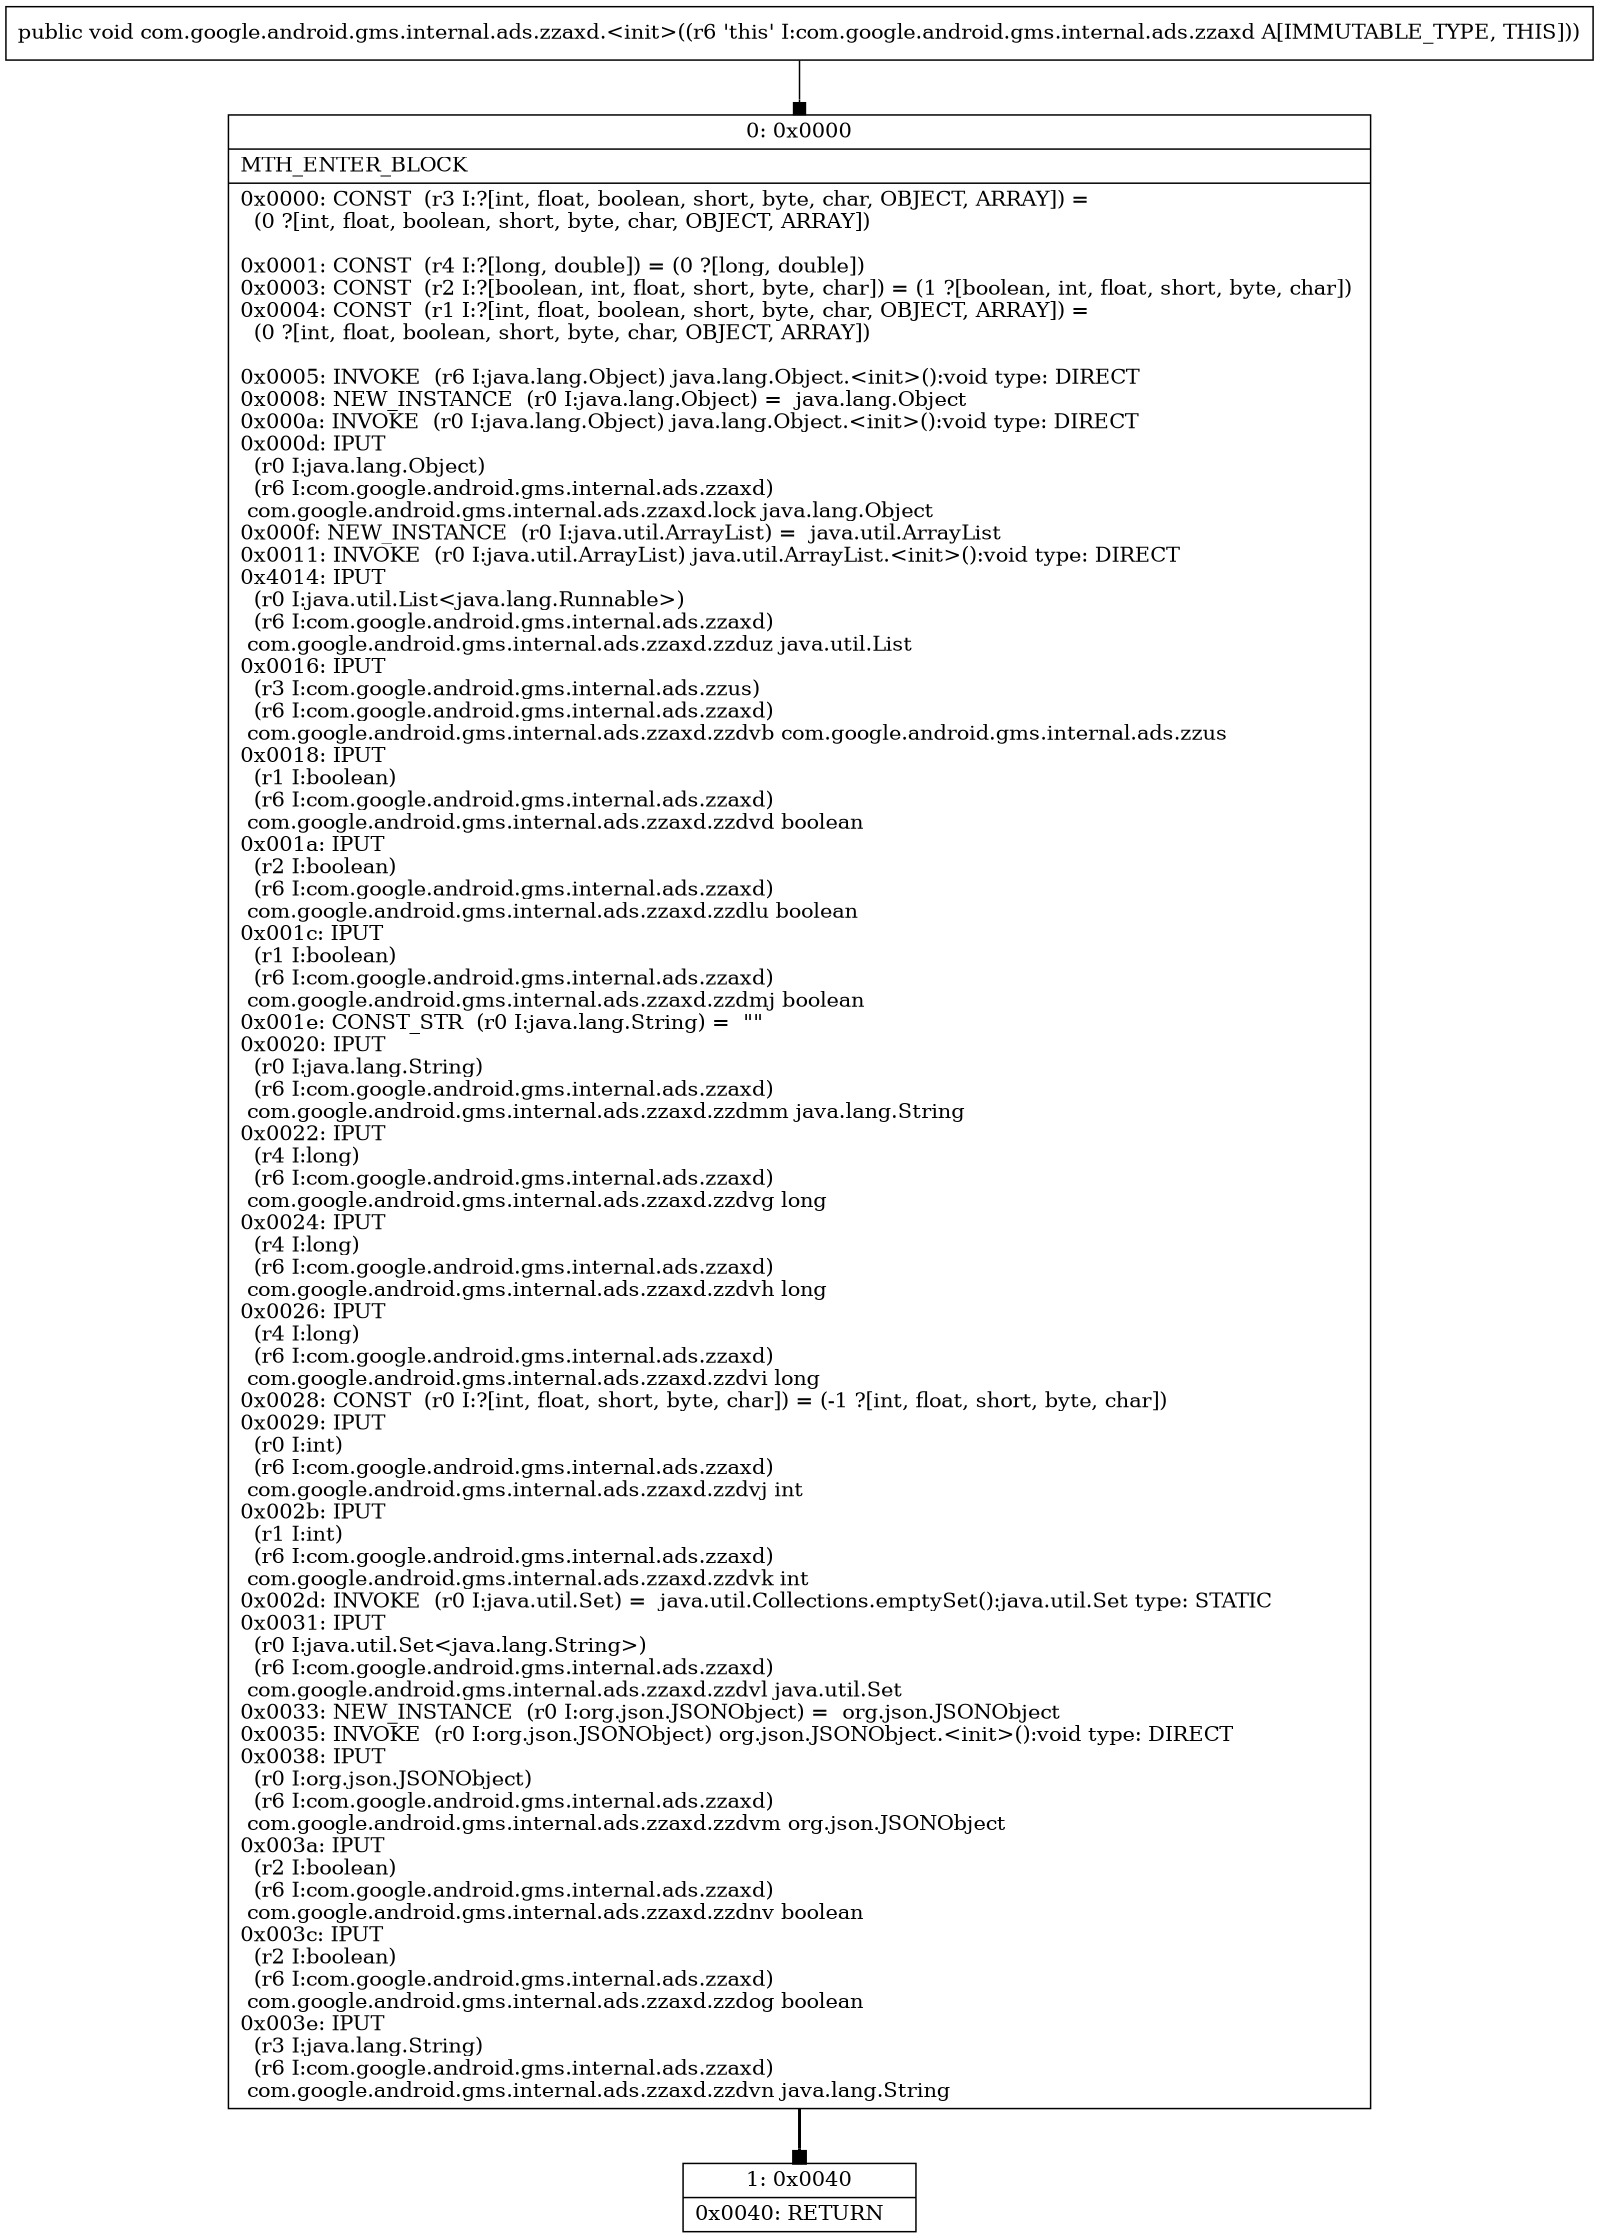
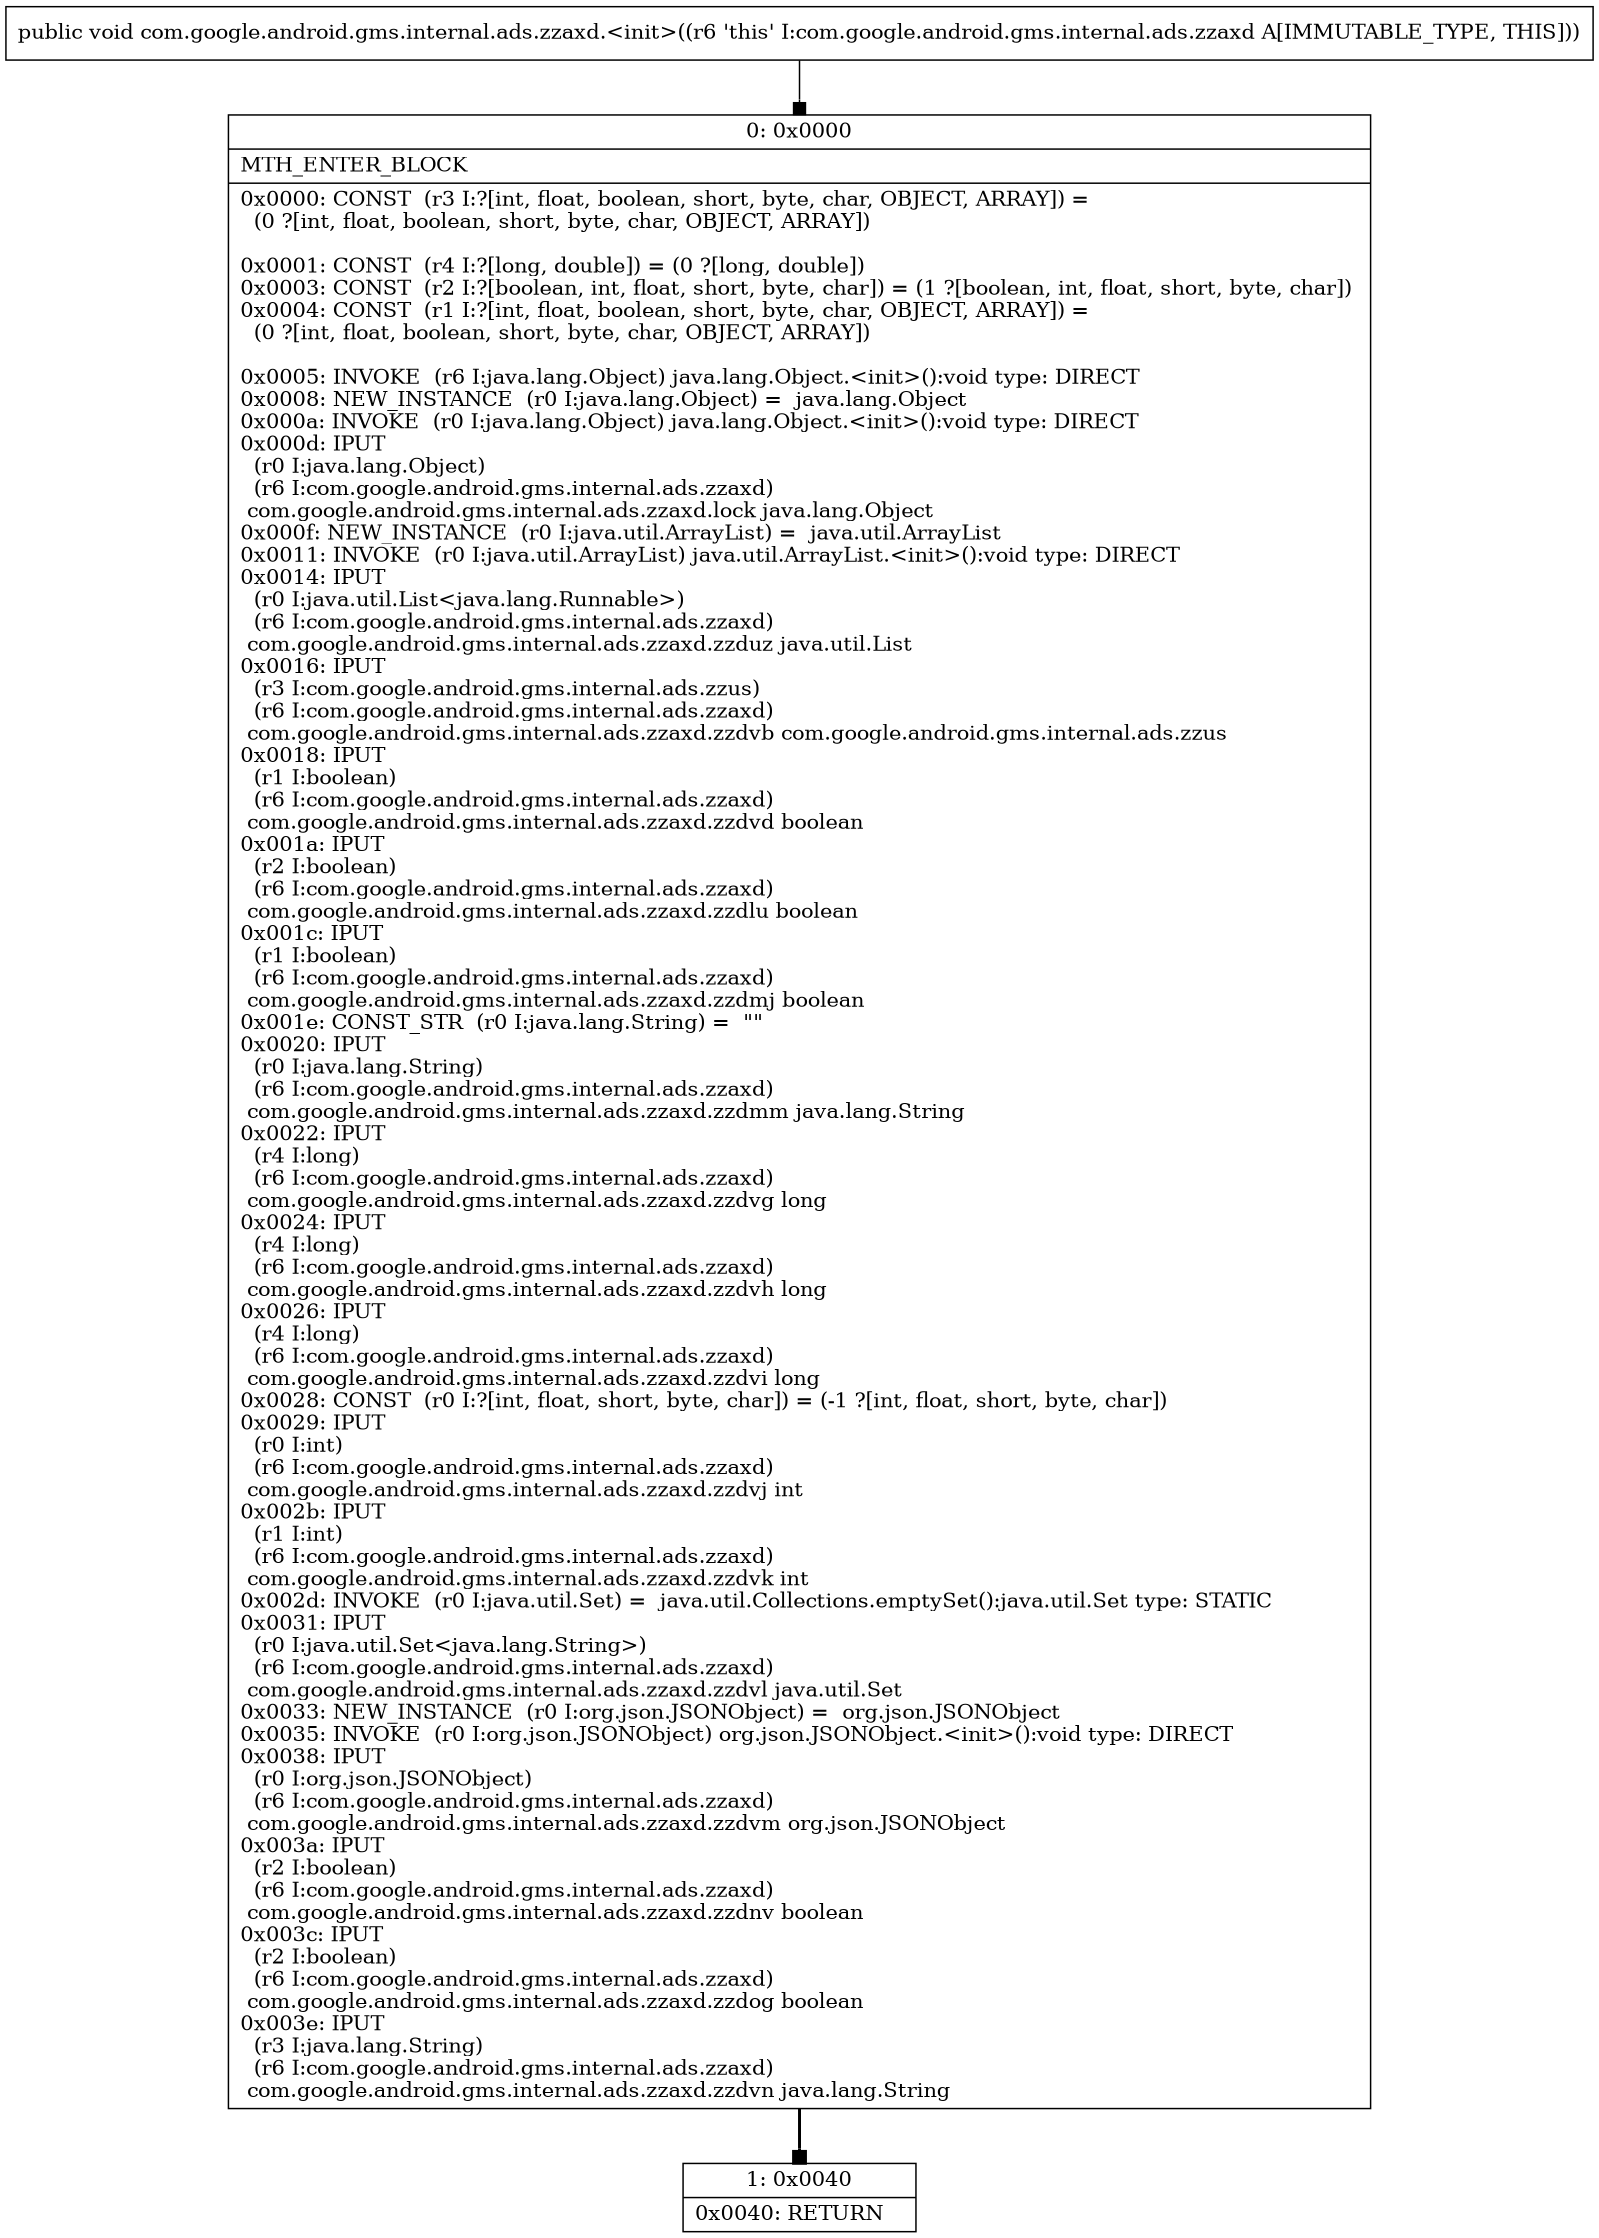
node "0: 0x0000": text "0x4014: IPUT" -> "0x0014: IPUT"
